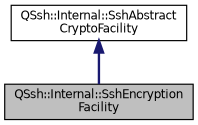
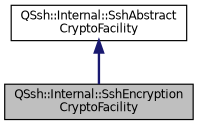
node "QSsh::Internal::SshEncryption Facility": label "QSsh::Internal::SshEncryption Facility" -> "QSsh::Internal::SshEncryption CryptoFacility"
